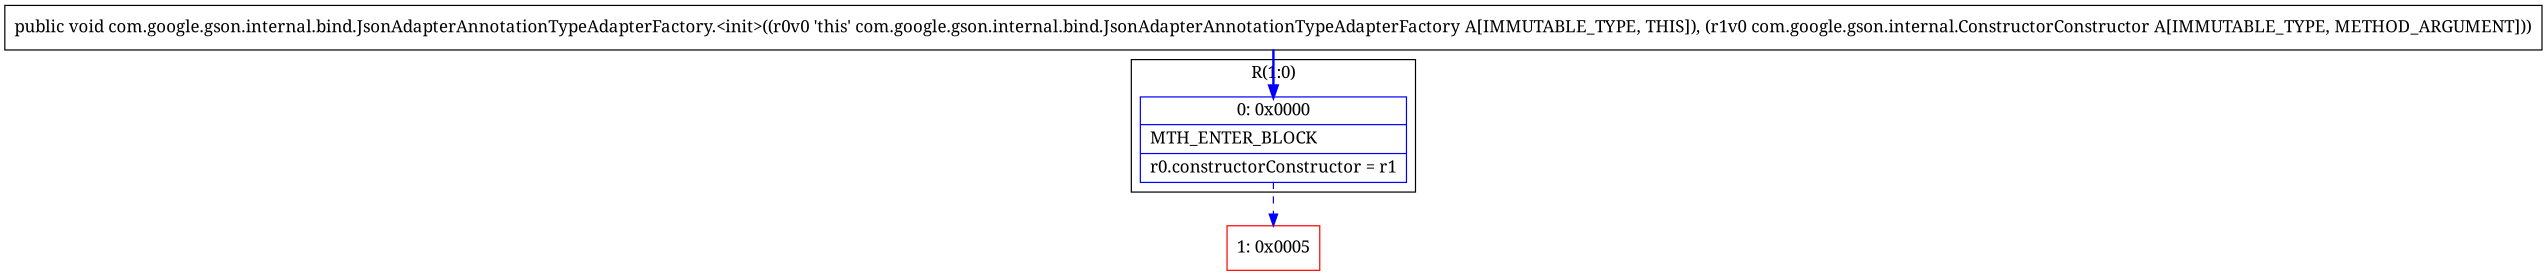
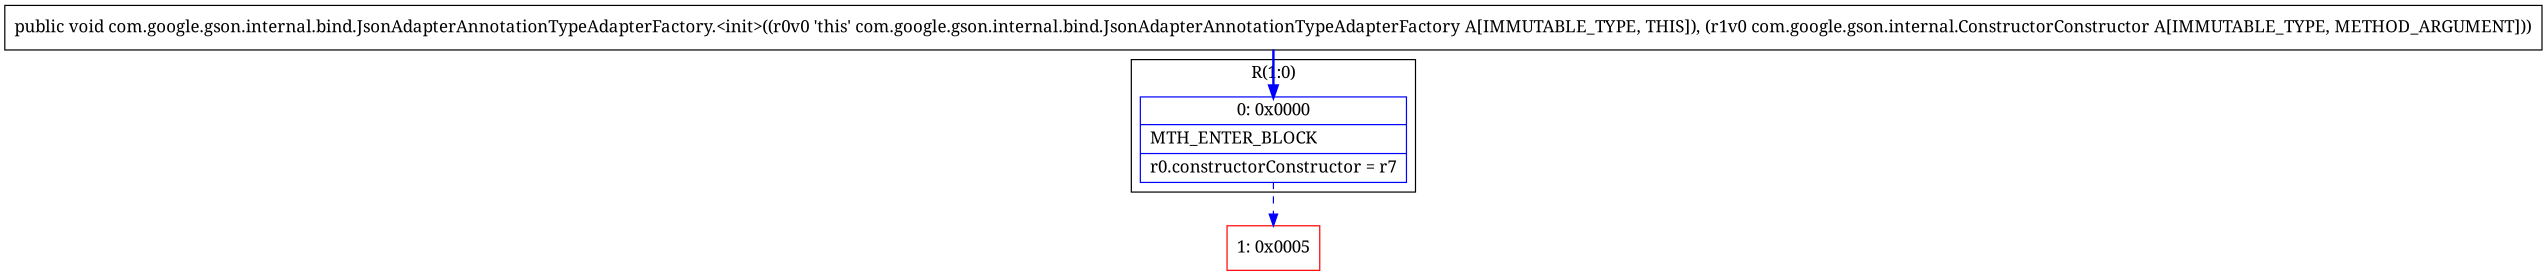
node "0: 0x0000": text "r0.constructorConstructor = r1" -> "r0.constructorConstructor = r7"
